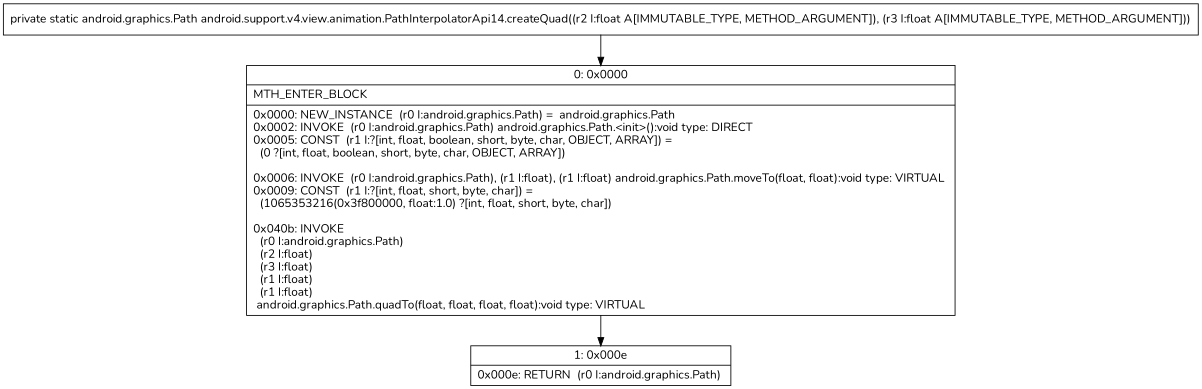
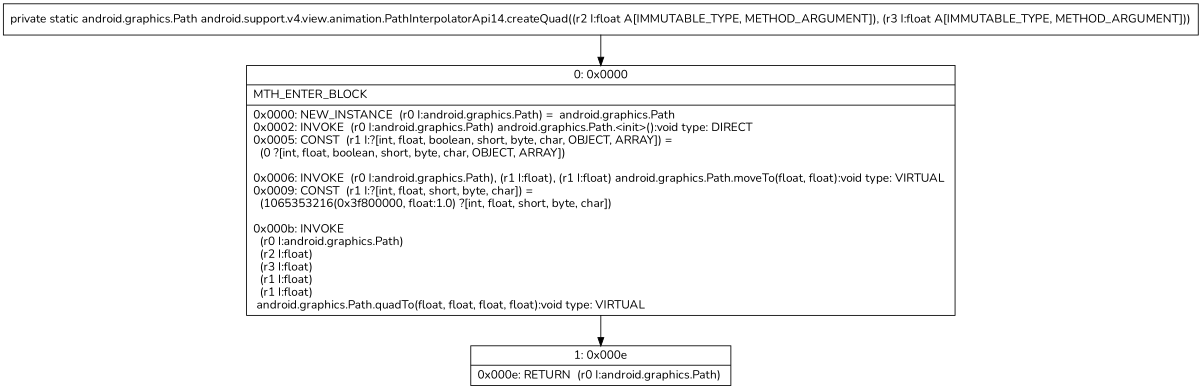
node "0: 0x0000": text "0x040b: INVOKE" -> "0x000b: INVOKE"
